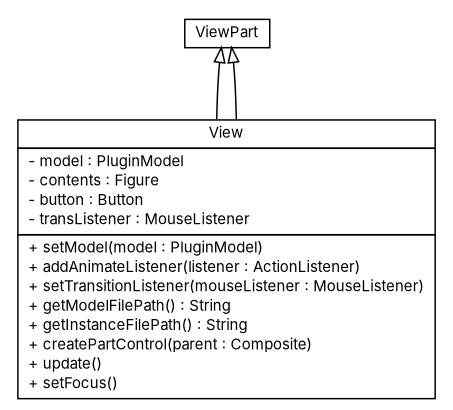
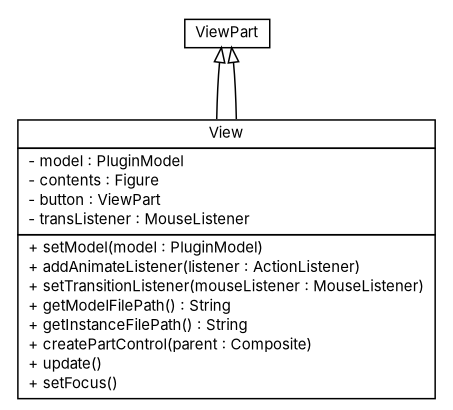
node "View": text "- button : Button" -> "- button : ViewPart"
